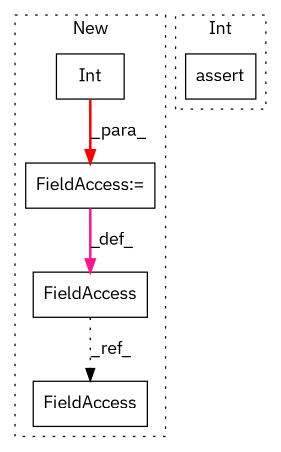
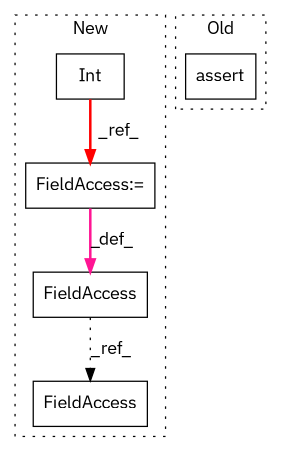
cluster "Int": label "Int" -> "Old"
edge "Int" -> "FieldAccess:=": label "_para_" -> "_ref_"
